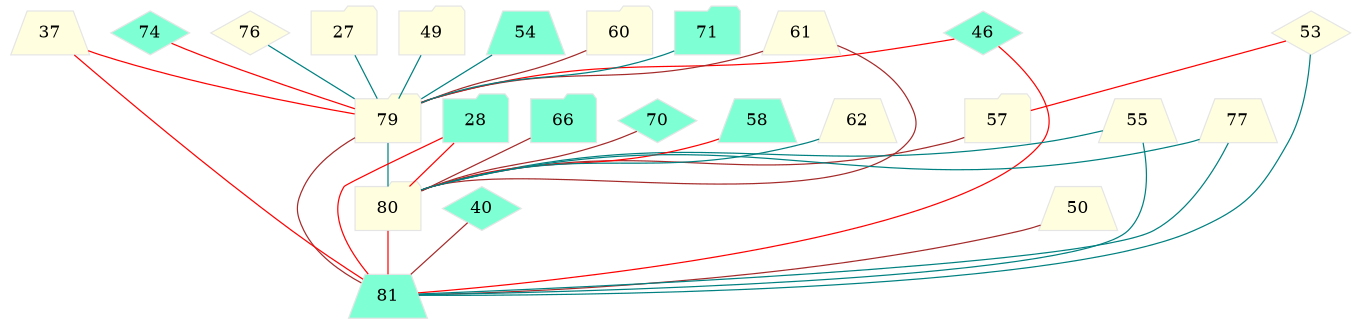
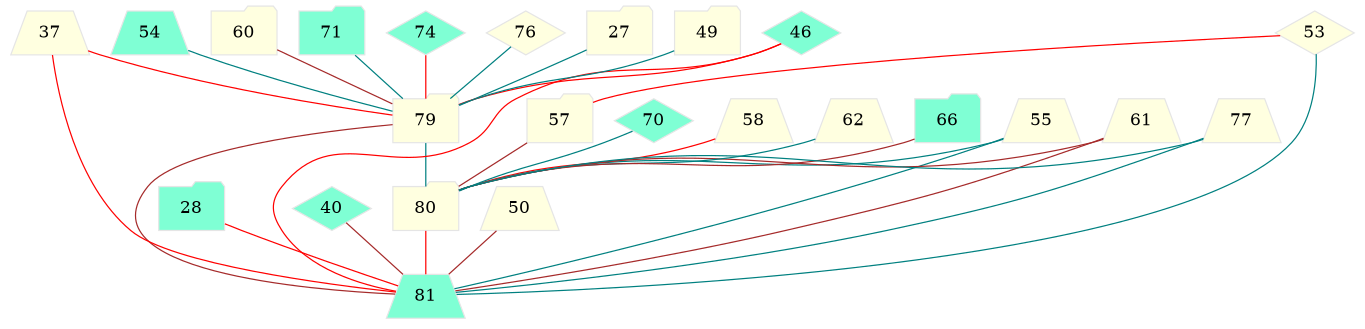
edge "61" -- "79": now "61" -- "81"
node "58": fillcolor aquamarine -> lightyellow
edge "70" -- "80": color brown -> teal
edge "28" -- "80": removed
